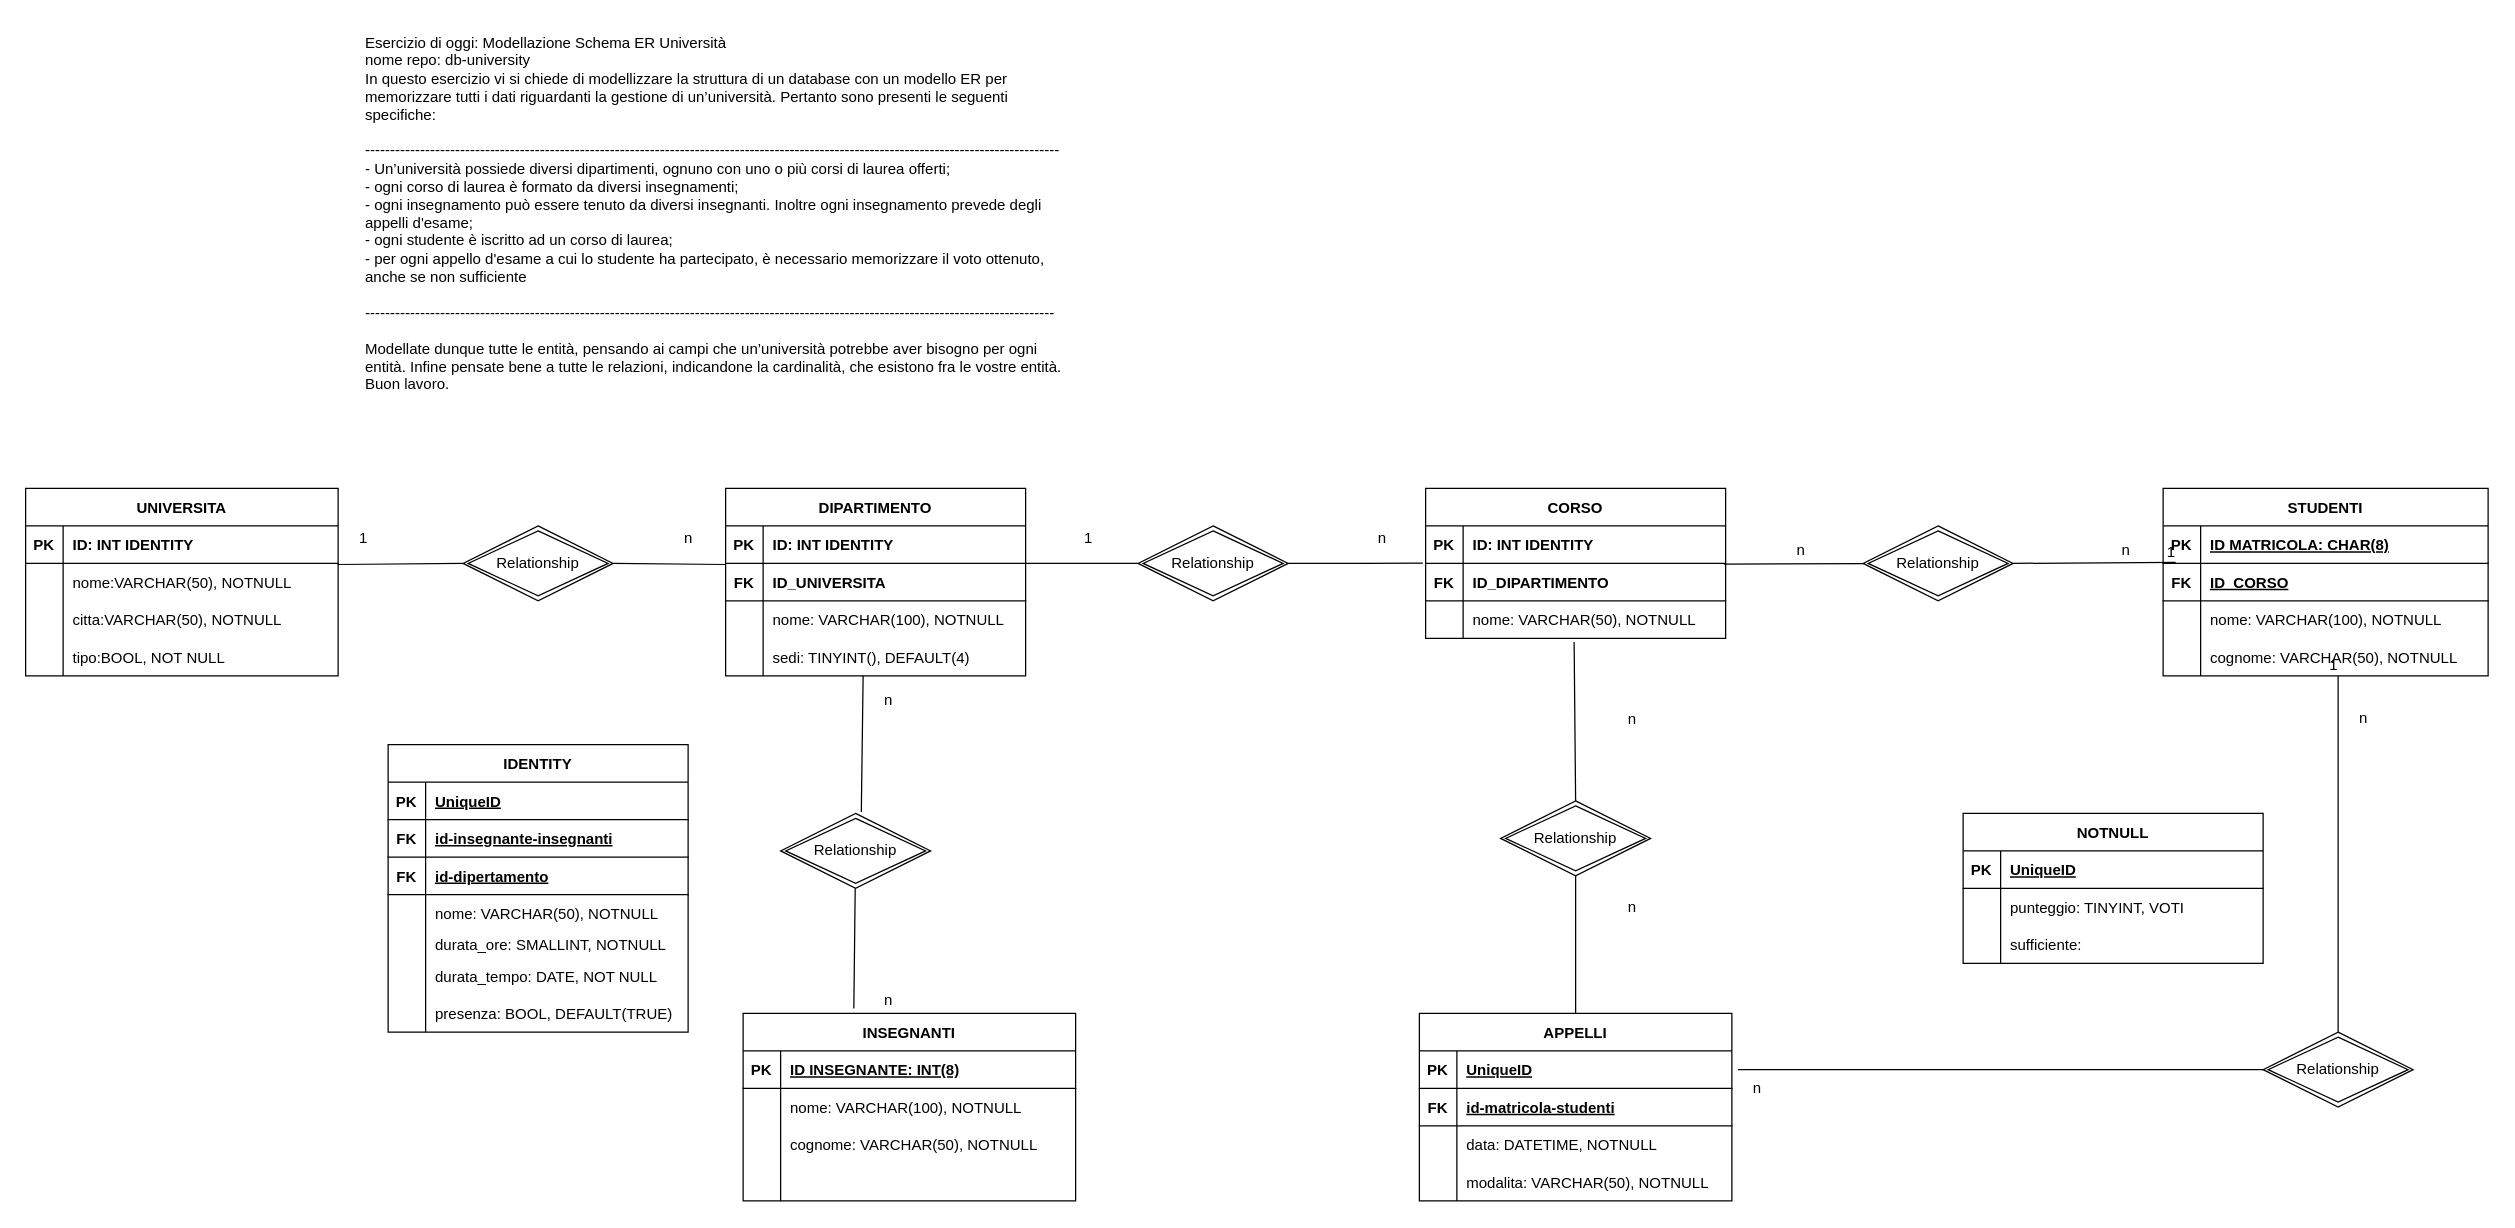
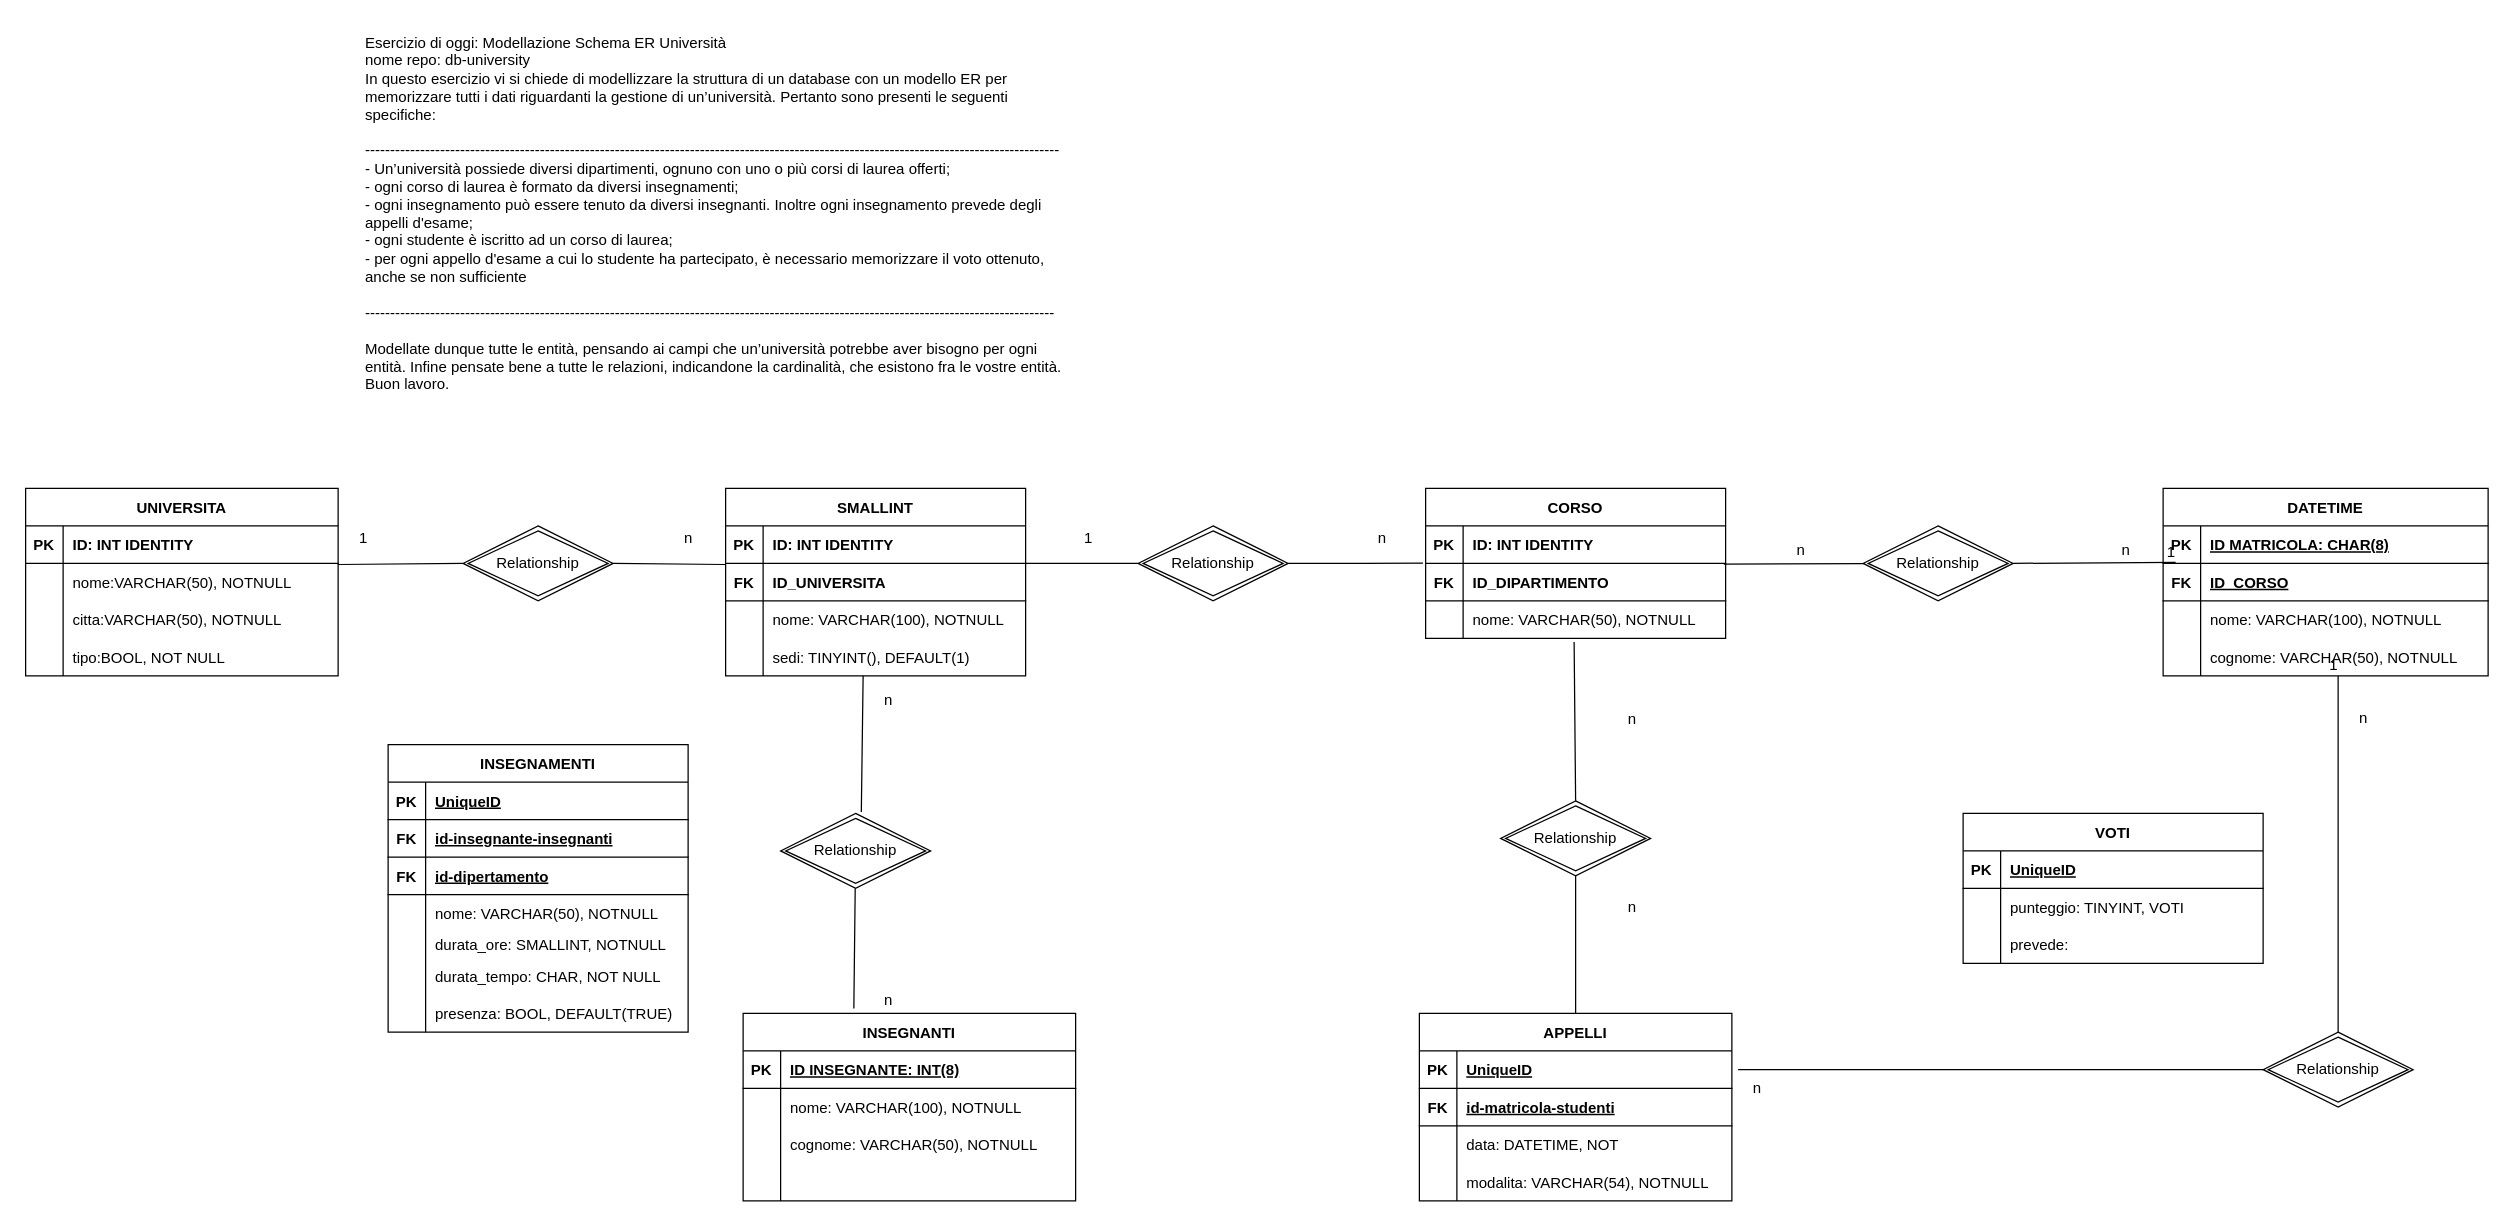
node "DIPARTIMENTO": label "DIPARTIMENTO" -> "SMALLINT"
node "STUDENTI": label "STUDENTI" -> "DATETIME"
node "sedi: TINYINT(), DEFAULT(4)": label "sedi: TINYINT(), DEFAULT(4)" -> "sedi: TINYINT(), DEFAULT(1)"
node "IDENTITY": label "IDENTITY" -> "INSEGNAMENTI"
node "NOTNULL": label "NOTNULL" -> "VOTI"
node "sufficiente:": label "sufficiente:" -> "prevede:"
node "durata_tempo: DATE, NOT NULL": label "durata_tempo: DATE, NOT NULL" -> "durata_tempo: CHAR, NOT NULL"
node "data: DATETIME, NOTNULL": label "data: DATETIME, NOTNULL" -> "data: DATETIME, NOT"
node "modalita: VARCHAR(50), NOTNULL": label "modalita: VARCHAR(50), NOTNULL" -> "modalita: VARCHAR(54), NOTNULL"
